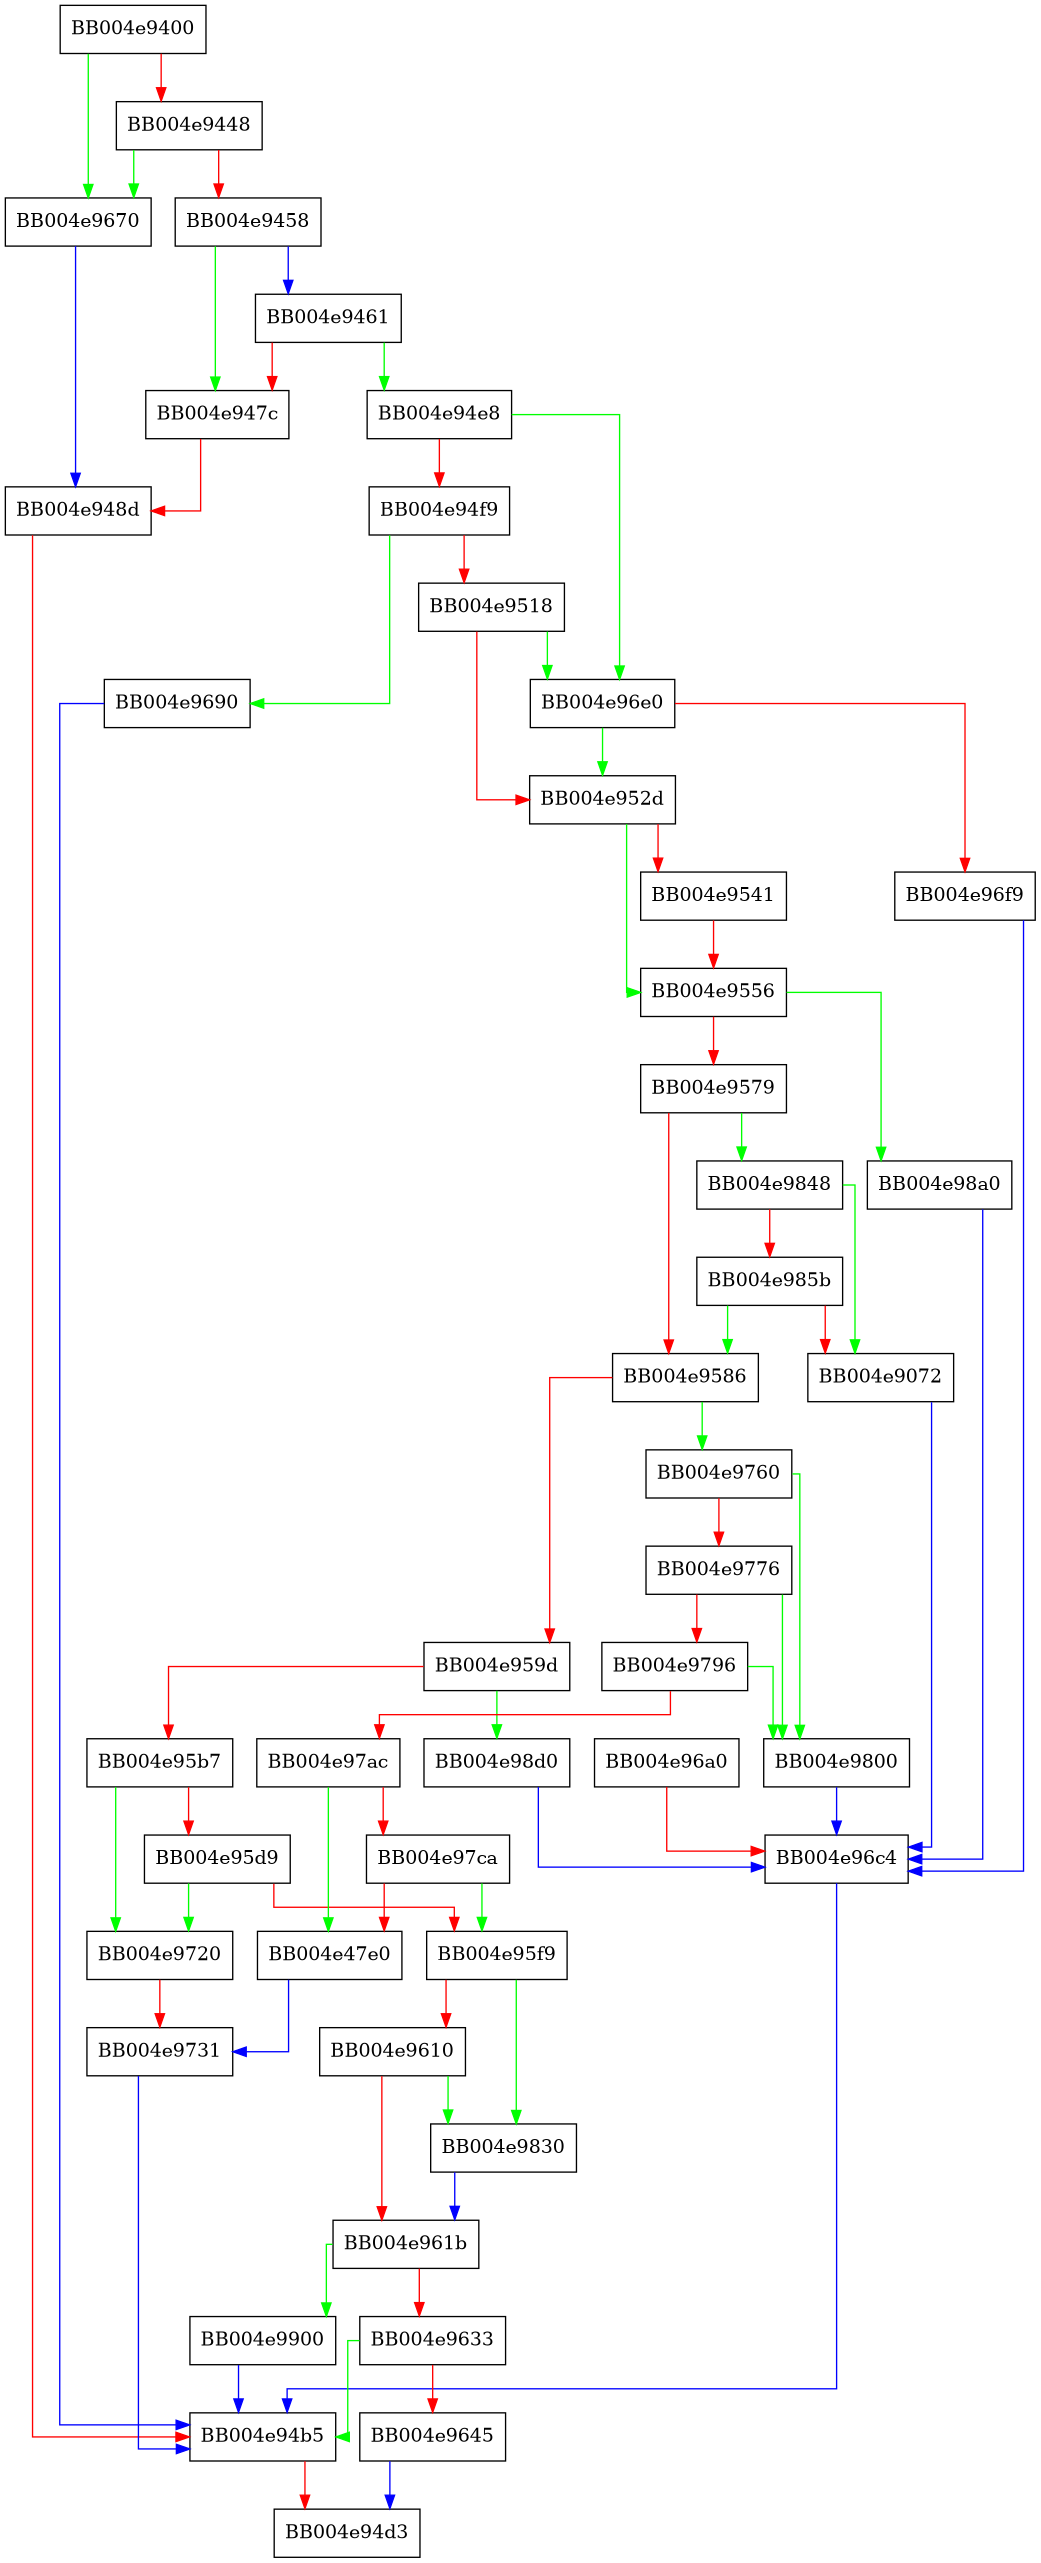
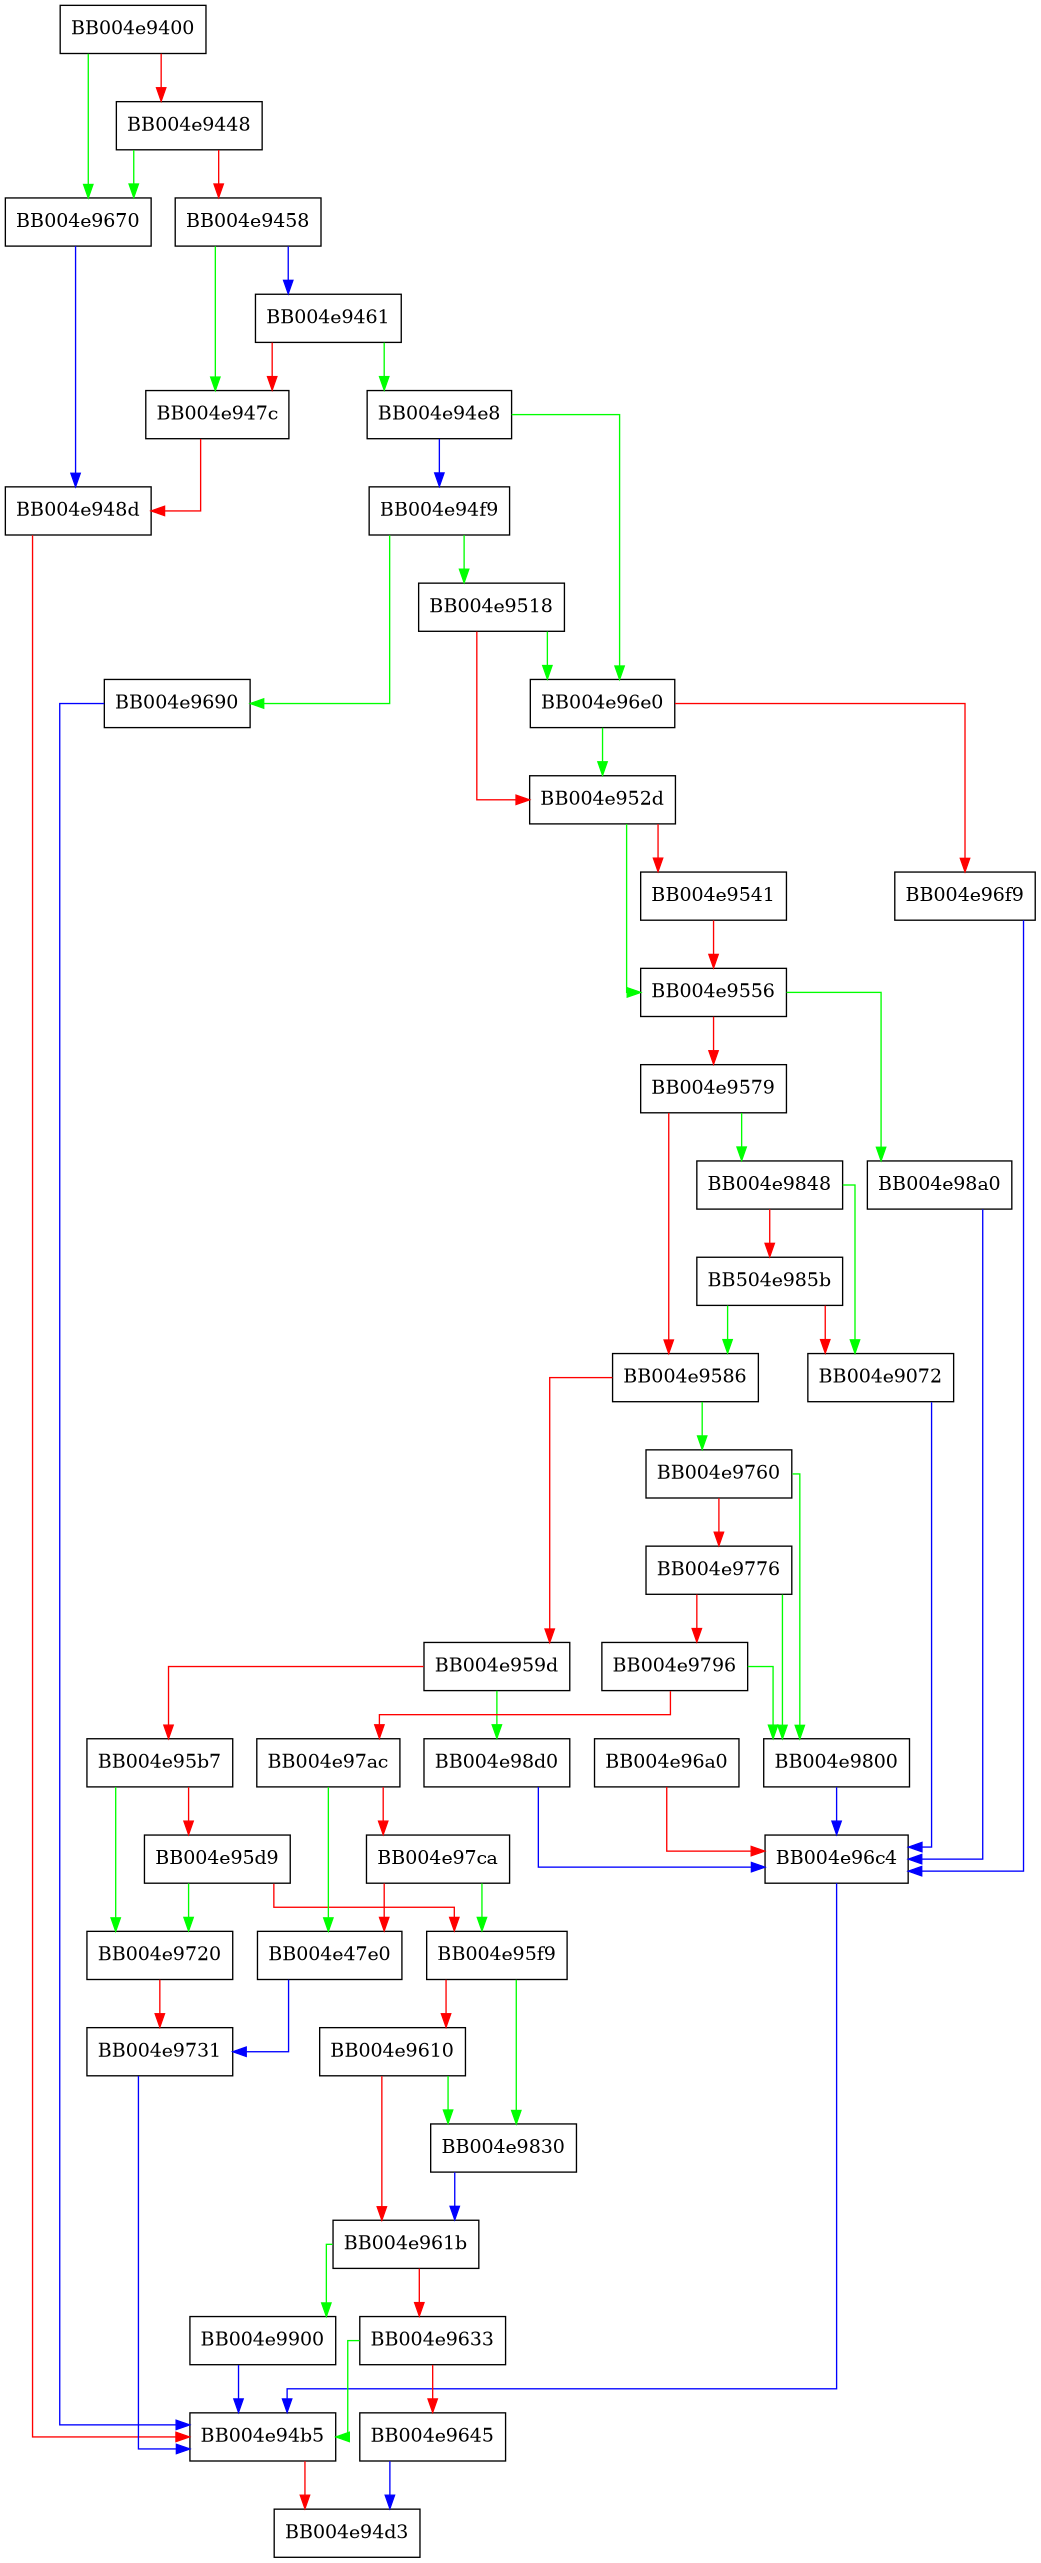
edge "BB004e94e8" -> "BB004e94f9": color red -> blue
edge "BB004e94f9" -> "BB004e9518": color red -> green
node "BB004e985b": label "BB004e985b" -> "BB504e985b"
